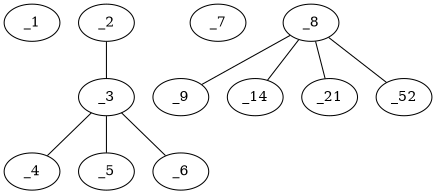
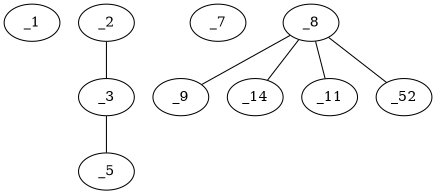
node "_21": label "_21" -> "_11"
node "_4": removed
node "_6": removed
